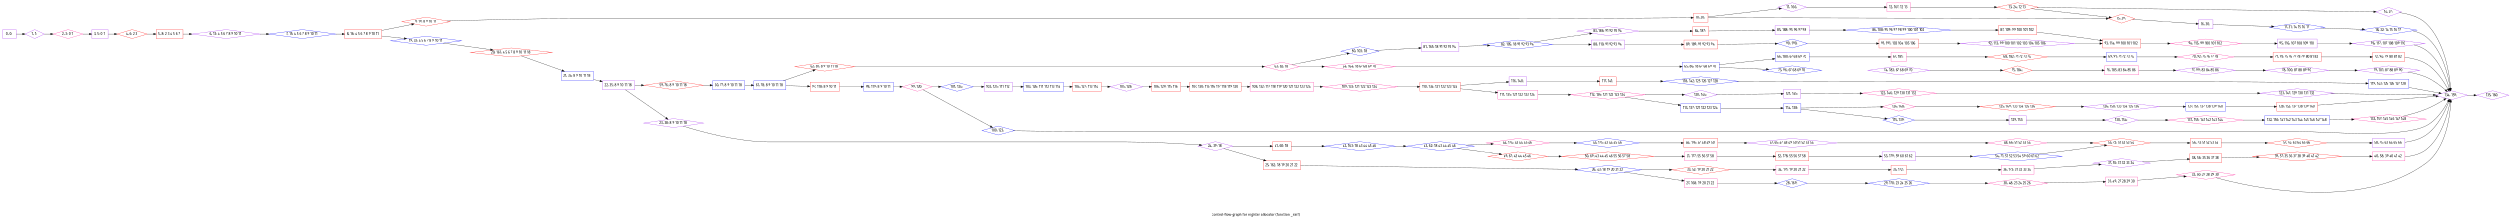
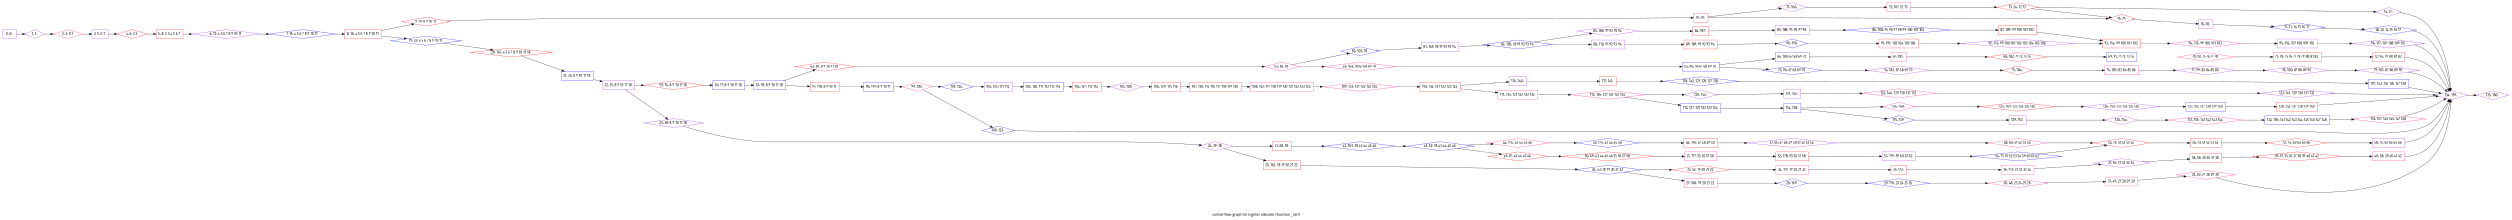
node "15, 29:": label "15, 29:" -> "18, 29:"
edge "69, 91: 71 72 73 74" -> "70, 92: 75 76 77 78": removed
edge "73, 96: 67 68 69 70" -> "74, 183: 67 68 69 70": added
